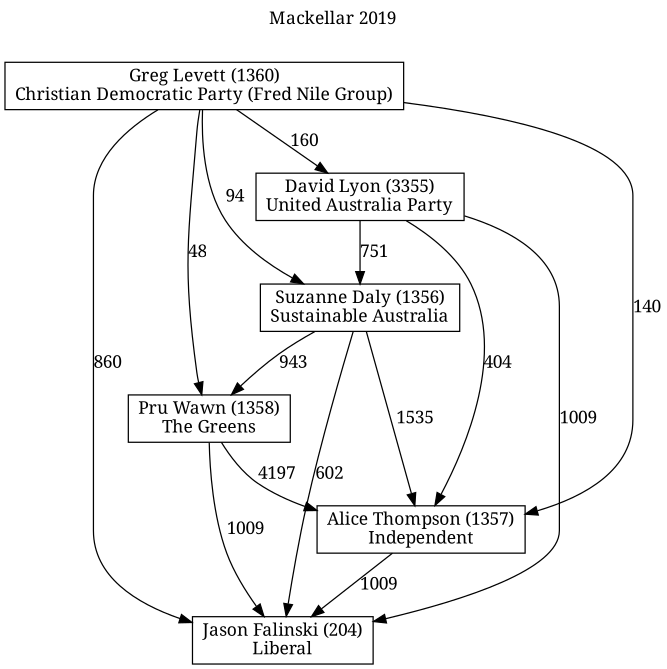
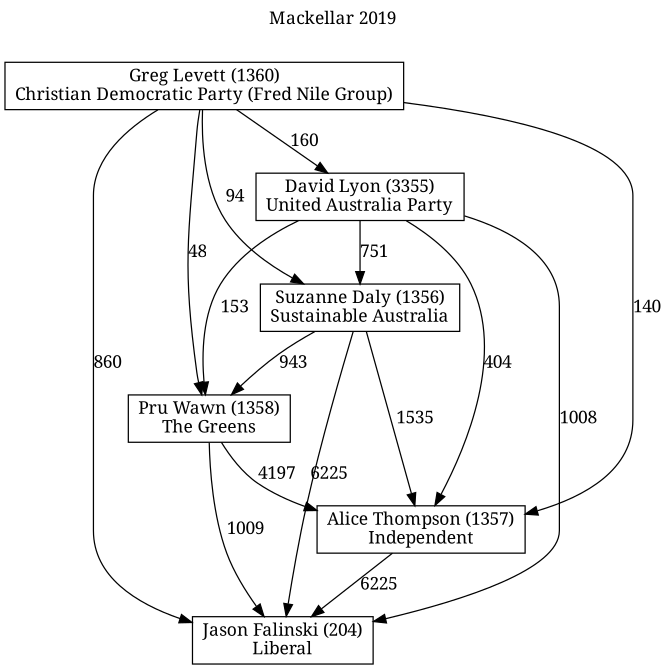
edge "David Lyon (3355) United Australia Party" -> "Pru Wawn (1358) The Greens": added, label "153"
edge "David Lyon (3355) United Australia Party" -> "Jason Falinski (204) Liberal": label "1009" -> "1008"
edge "Suzanne Daly (1356) Sustainable Australia" -> "Jason Falinski (204) Liberal": label "602" -> "6225"
edge "Alice Thompson (1357) Independent" -> "Jason Falinski (204) Liberal": label "1009" -> "6225"
